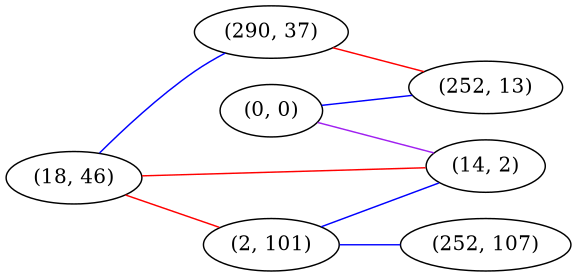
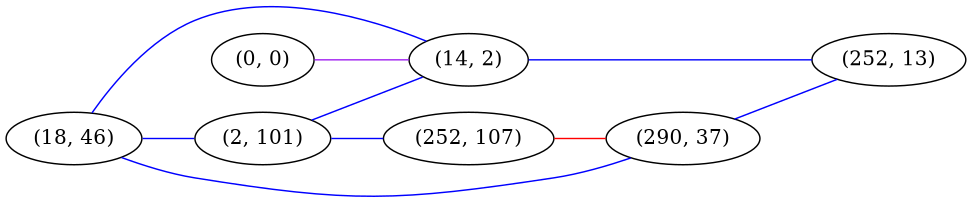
edge "(290, 37)" -- "(252, 13)": color red -> blue
edge "(252, 13)" -- "(0, 0)": now "(252, 13)" -- "(14, 2)"
edge "(252, 107)" -- "(290, 37)": added
edge "(14, 2)" -- "(18, 46)": color red -> blue
edge "(18, 46)" -- "(2, 101)": color red -> blue
